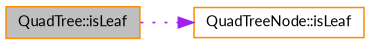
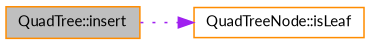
node "QuadTree::isLeaf": label "QuadTree::isLeaf" -> "QuadTree::insert"
